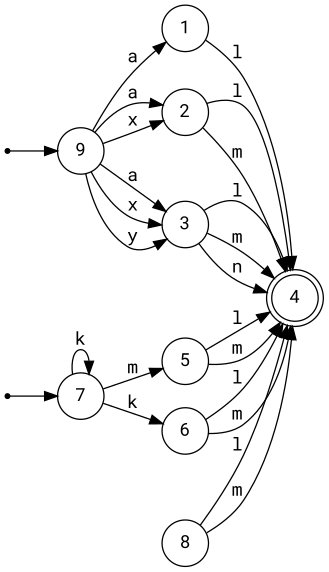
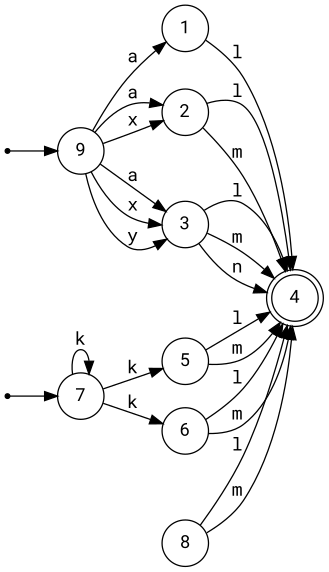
edge "7" -> "5": label "m" -> "k"
